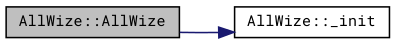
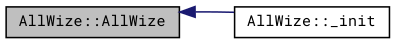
edge "AllWize::AllWize" -> "AllWize::_init": reversed
